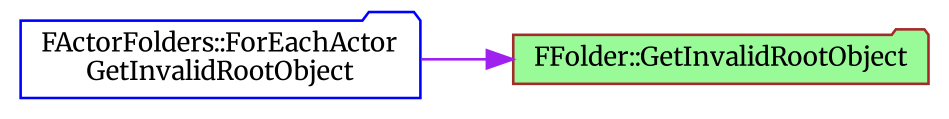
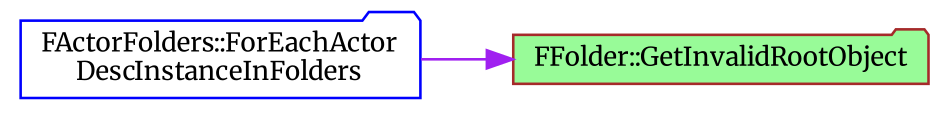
node "FActorFolders::ForEachActor GetInvalidRootObject": label "FActorFolders::ForEachActor GetInvalidRootObject" -> "FActorFolders::ForEachActor DescInstanceInFolders"
